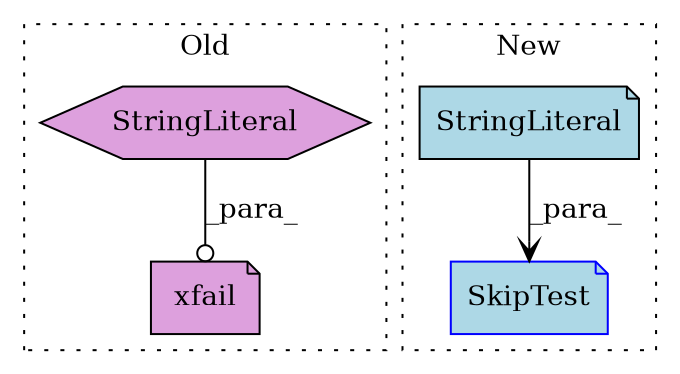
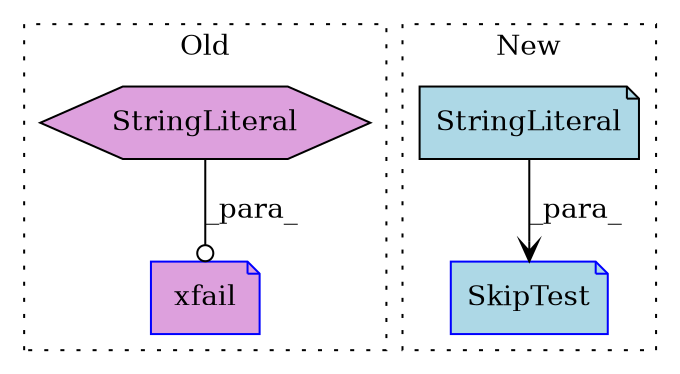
node "xfail": color black -> blue
